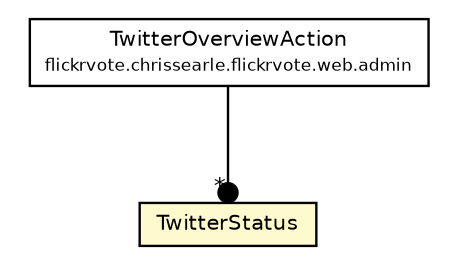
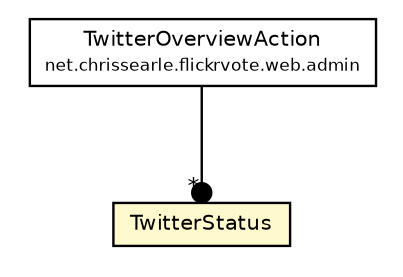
node "TwitterOverviewAction": text "flickrvote.chrissearle.flickrvote.web.admin" -> "net.chrissearle.flickrvote.web.admin"
